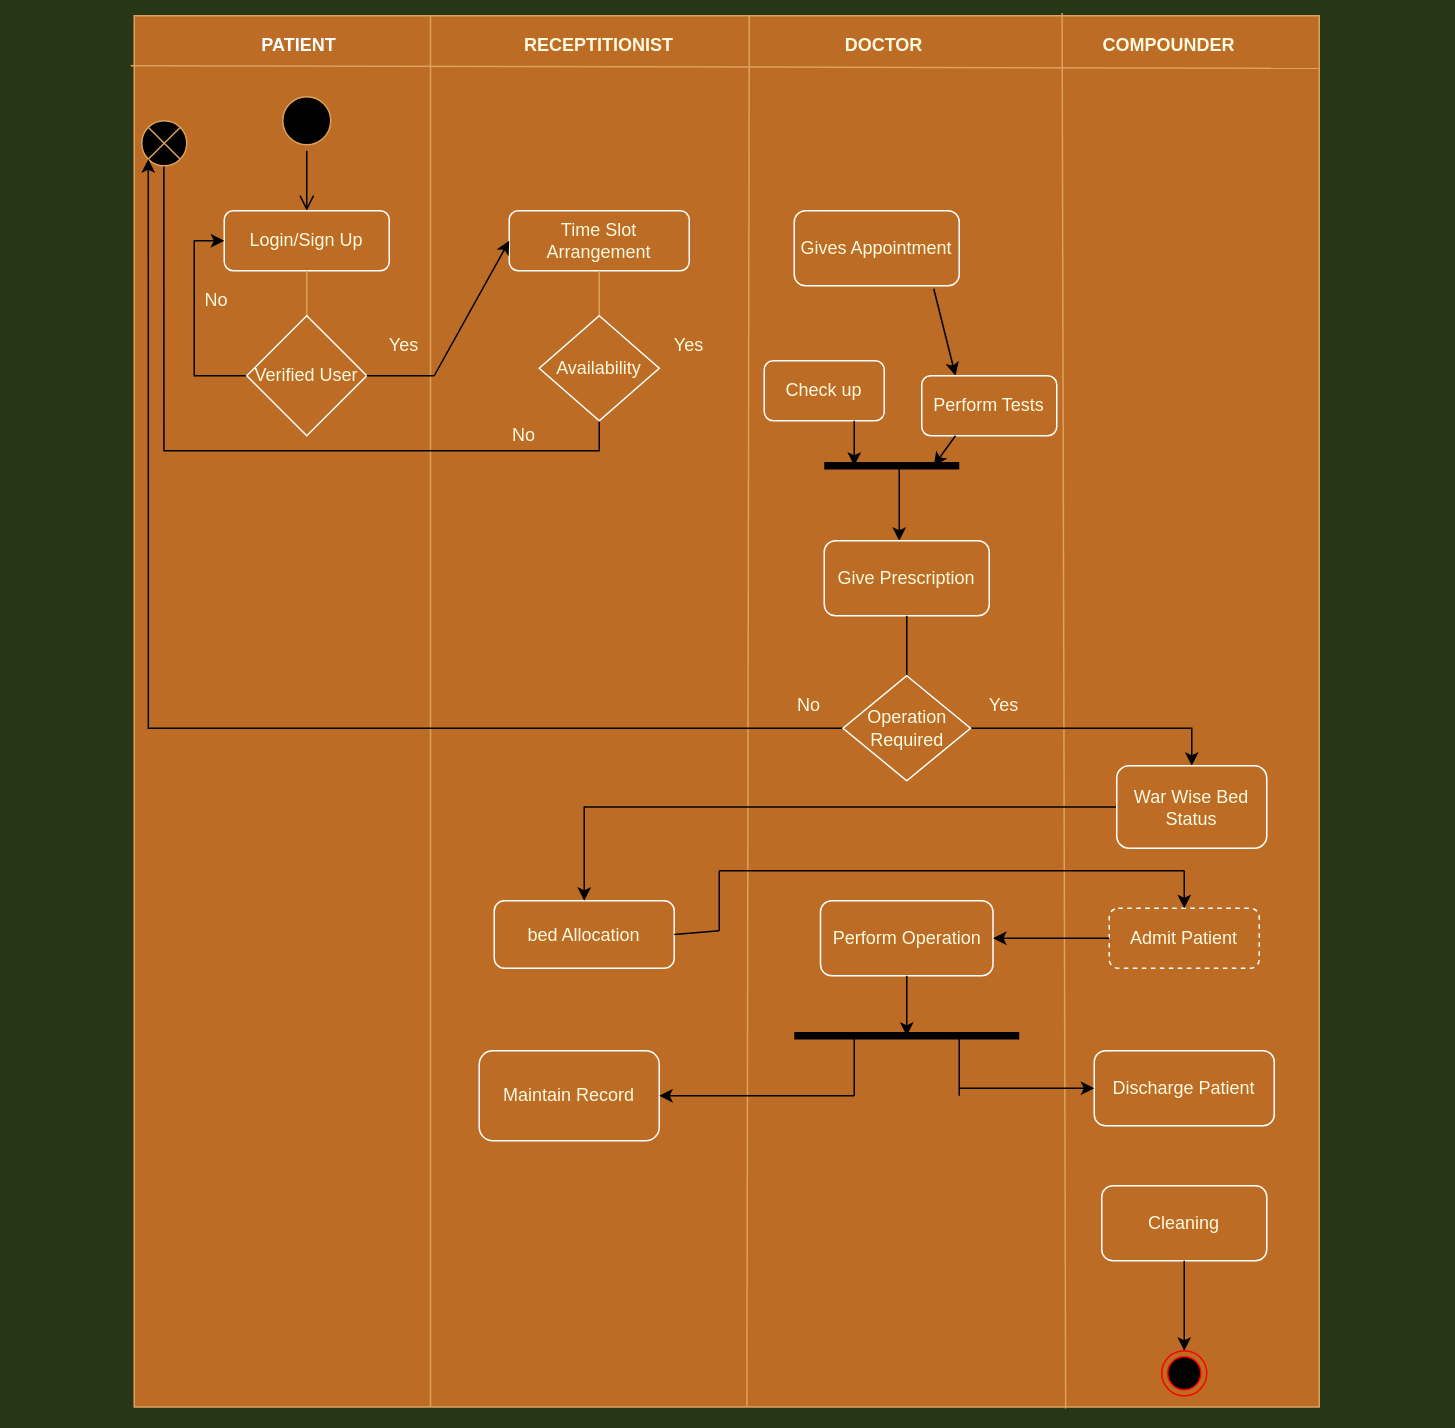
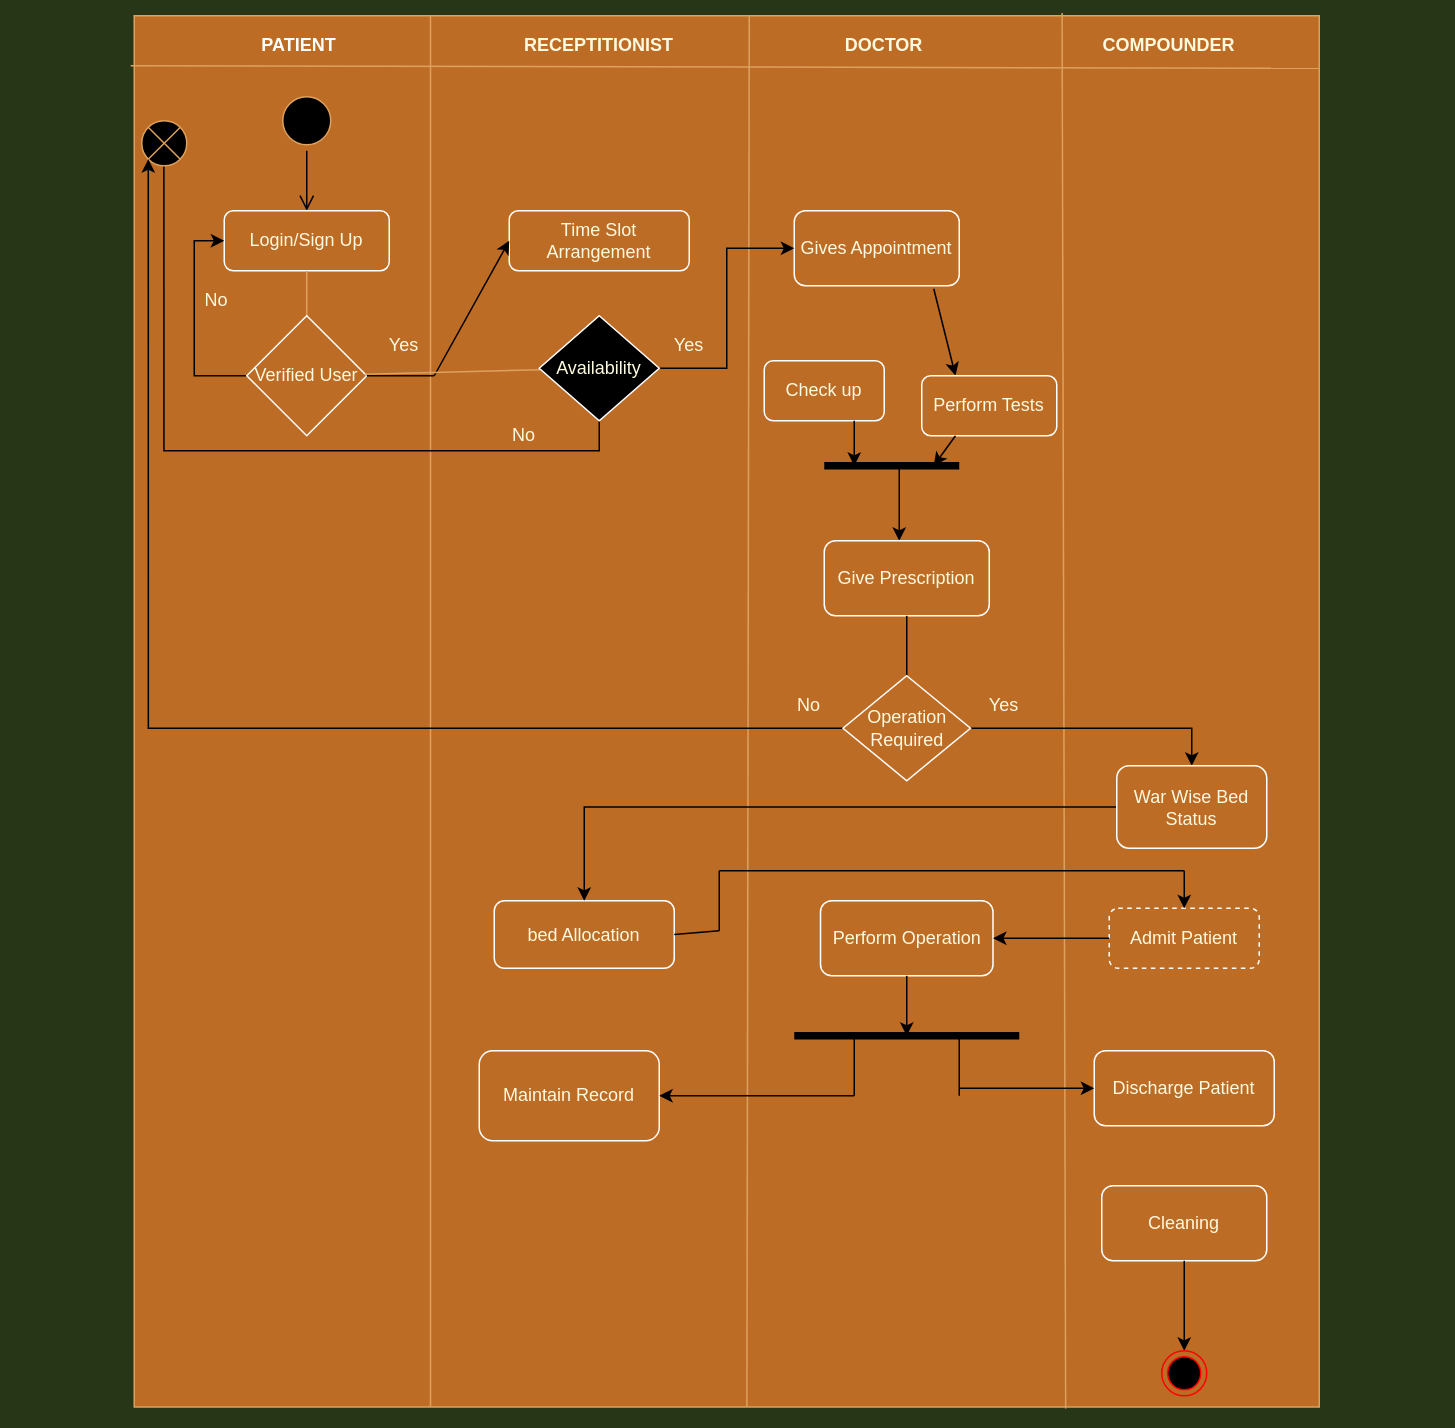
edge "Availability" -> "Gives Appointment": added
edge "Time Slot Arrangement" -- "Availability": now "Verified User" -- "Availability"
node "Availability": fillcolor #bc6c25 -> #000000
